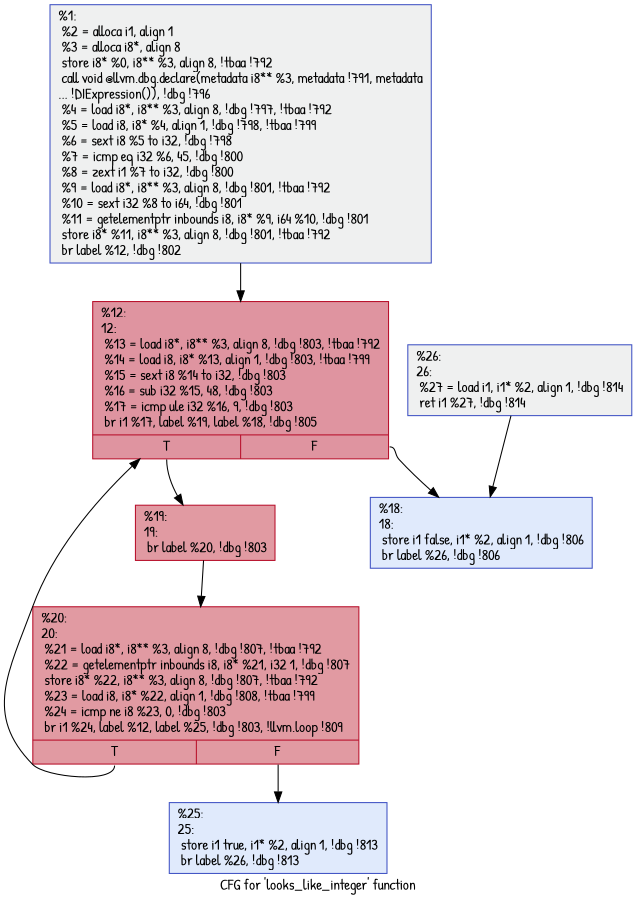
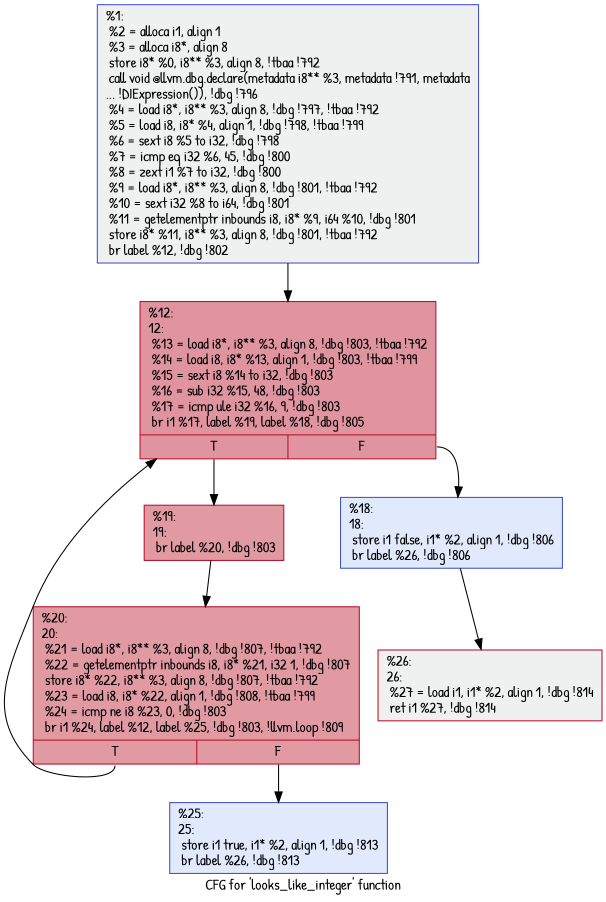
node "%26:": color #3d50c3ff -> #b70d28ff
edge "%26:" -> "%18:": reversed
